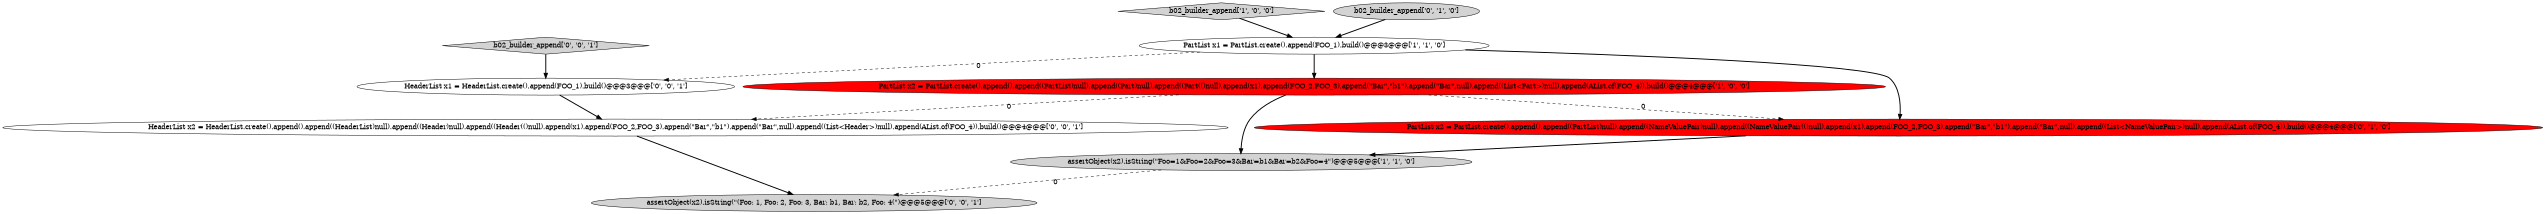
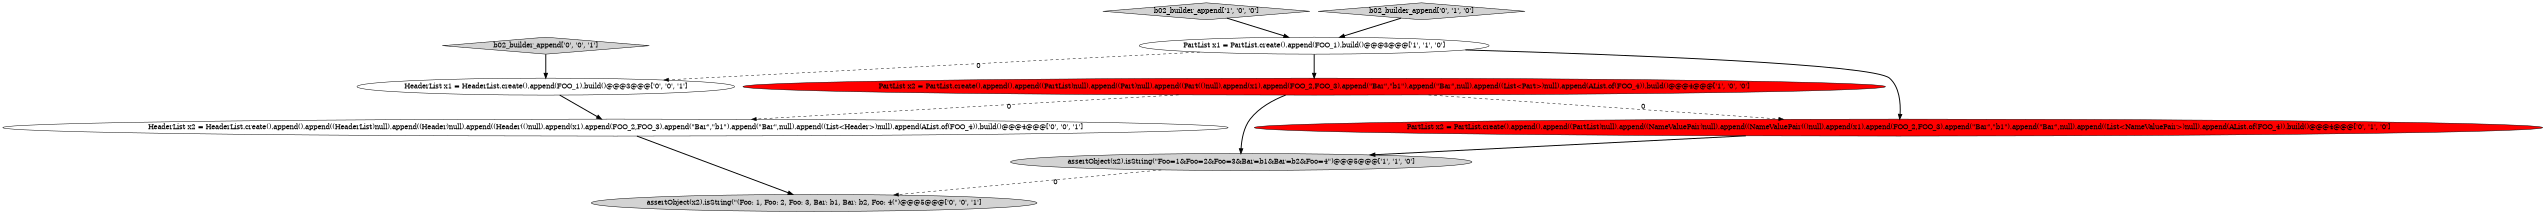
node "b02_builder_append['0', '1', '0']": shape ellipse -> diamond
